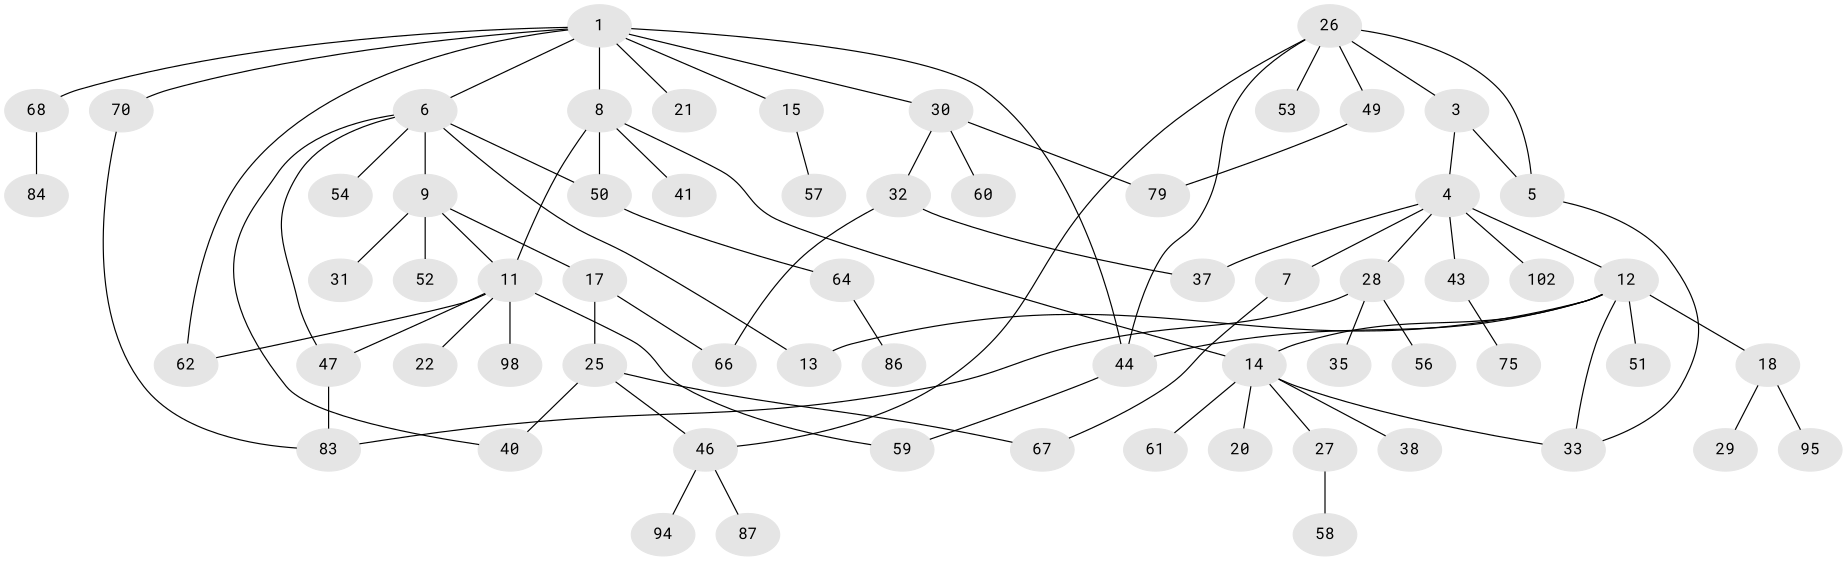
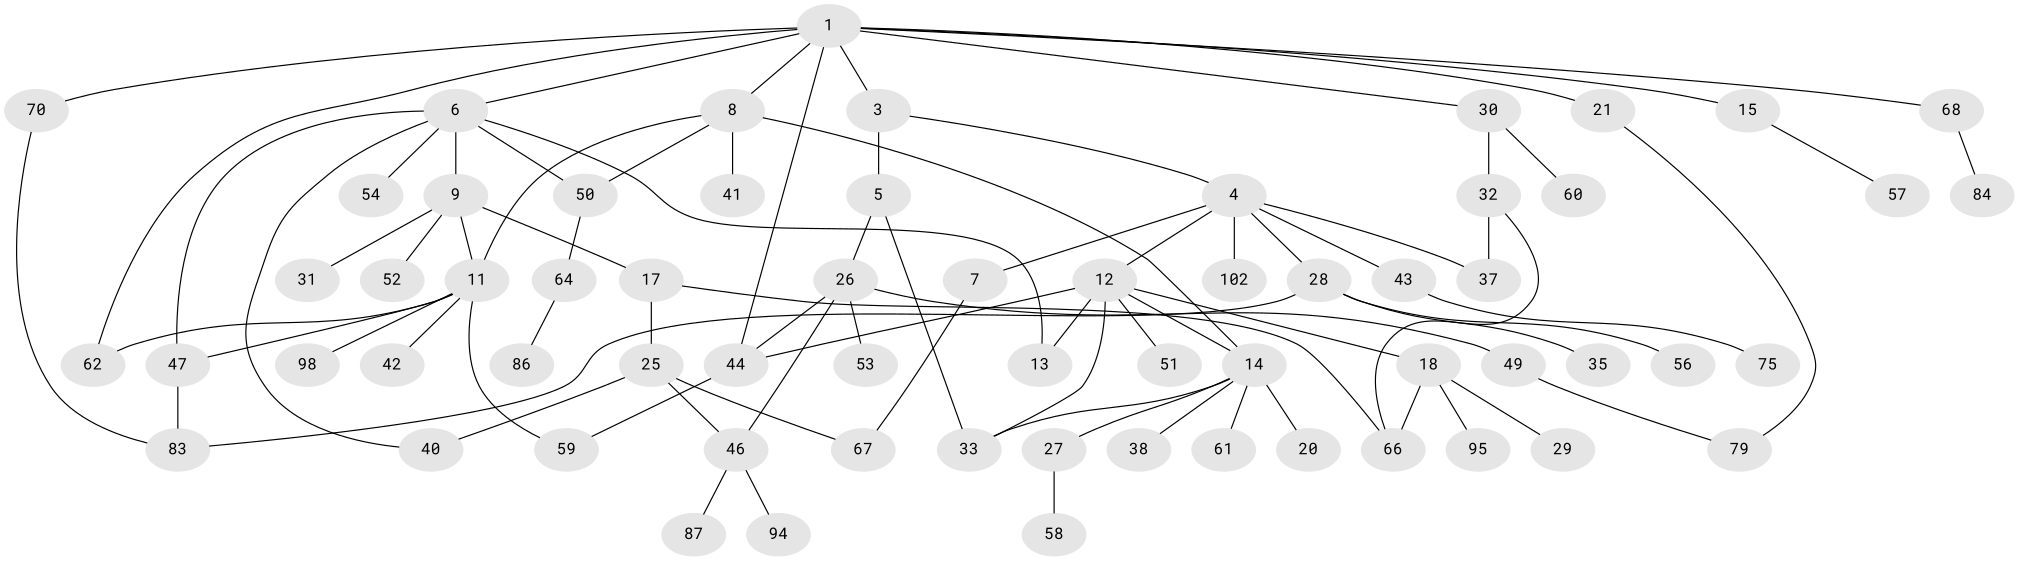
edge "26" -- "3": now "1" -- "3"
edge "30" -- "79": now "21" -- "79"
node "22": label "22" -> "42"
edge "18" -- "66": added
